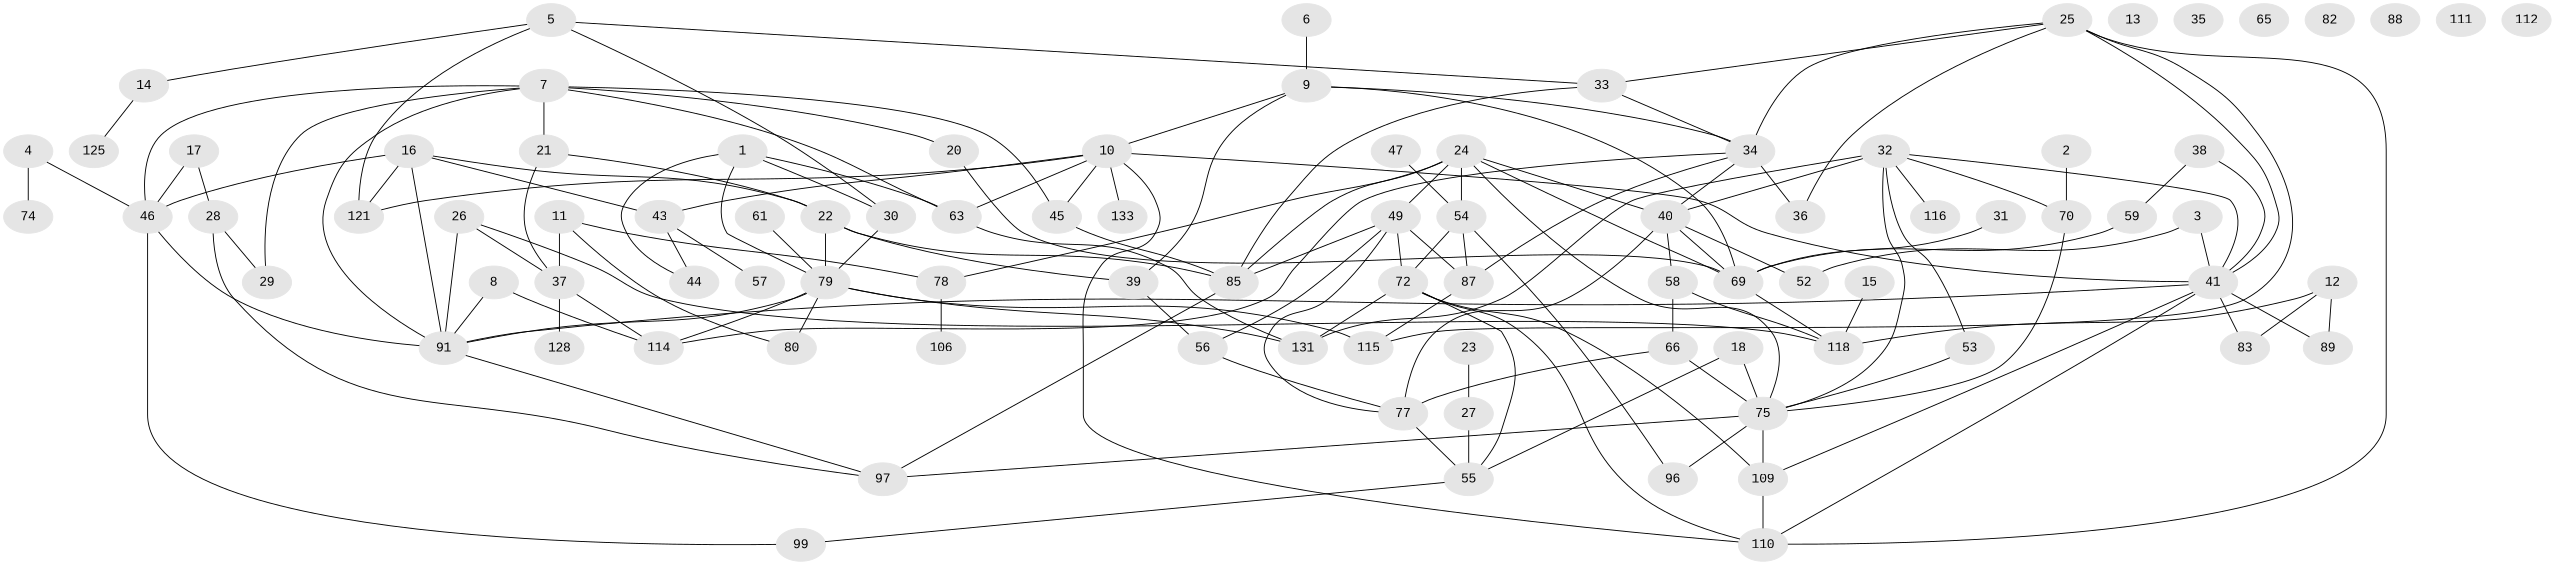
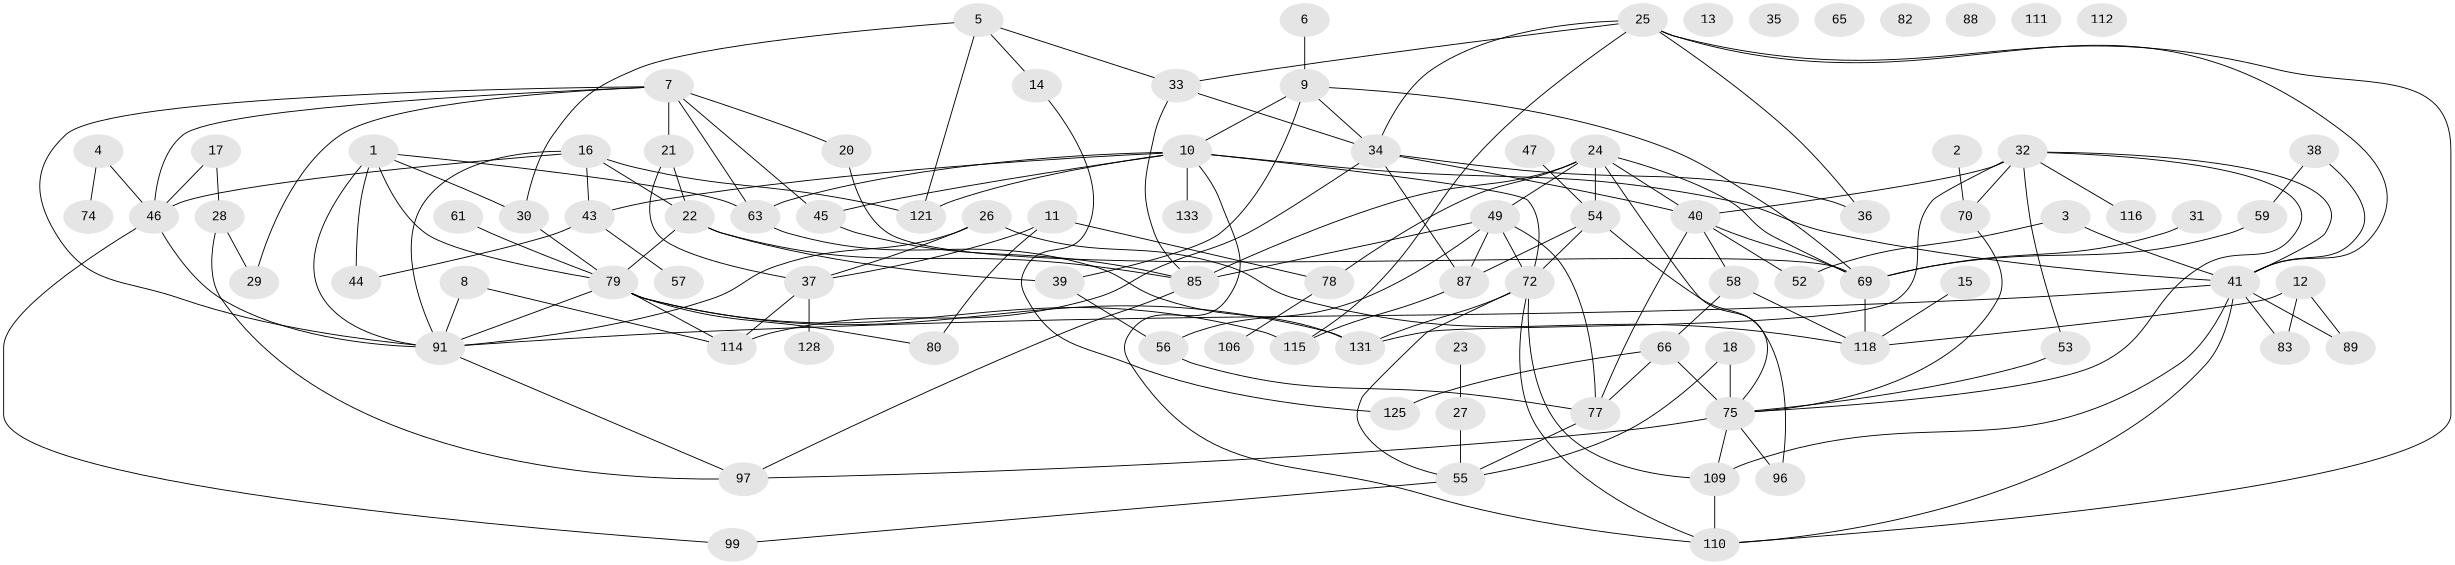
edge "10" -- "72": added
edge "1" -- "91": added
edge "66" -- "125": added
